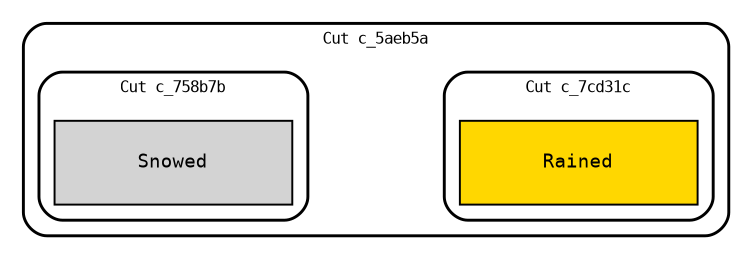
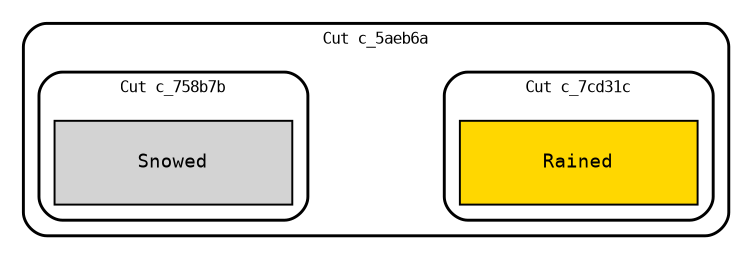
cluster "Cut c_5aeb5a": label "Cut c_5aeb5a" -> "Cut c_5aeb6a"
